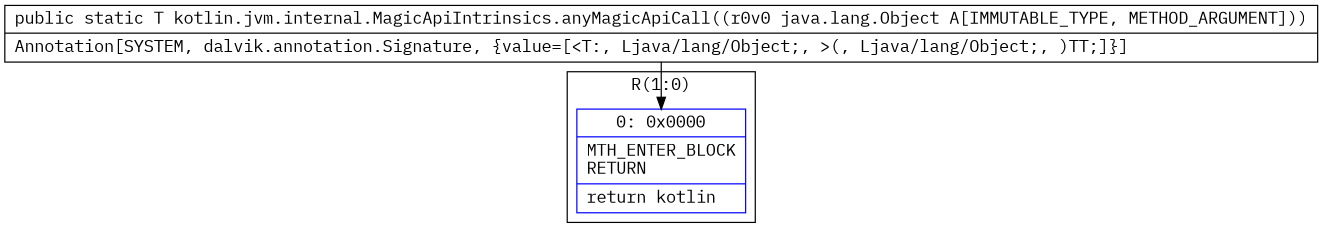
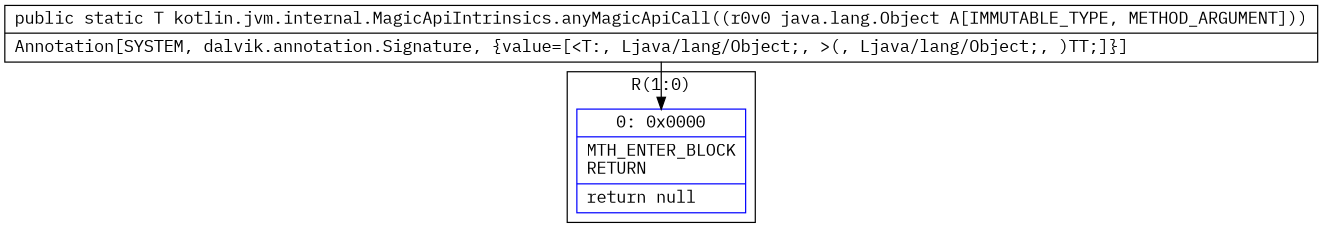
node "0: 0x0000": text "return kotlin" -> "return null"
